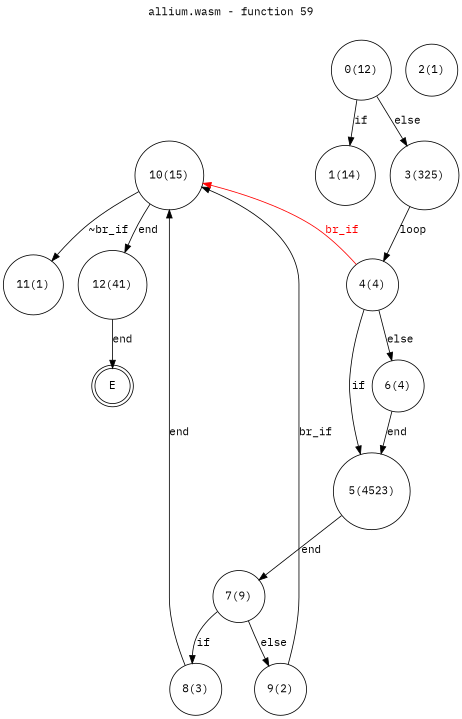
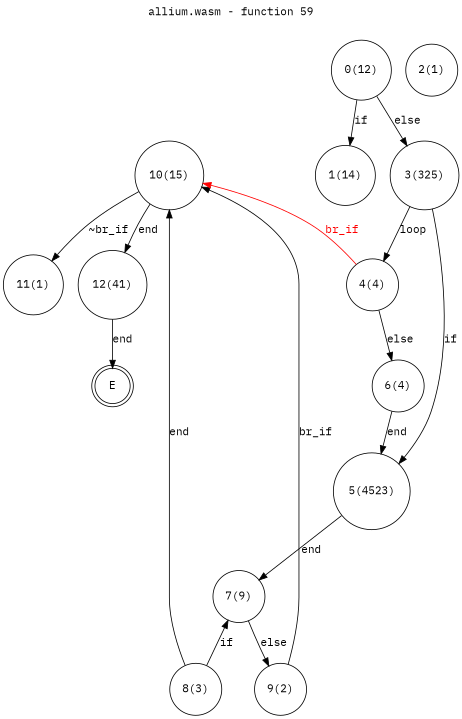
edge "4(4)" -> "5(4523)": now "3(325)" -> "5(4523)"
edge "7(9)" -> "8(3)": reversed
